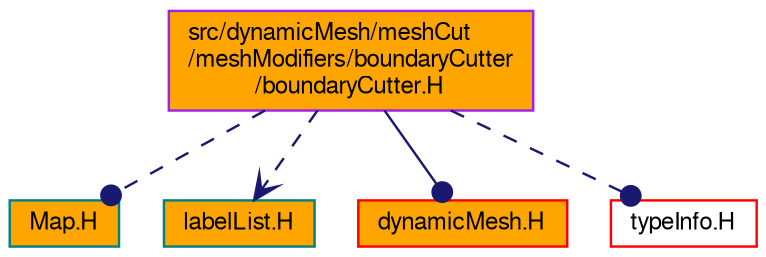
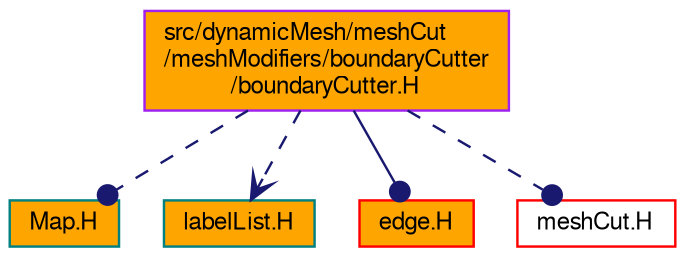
node "dynamicMesh.H": label "dynamicMesh.H" -> "edge.H"
node "typeInfo.H": label "typeInfo.H" -> "meshCut.H"
